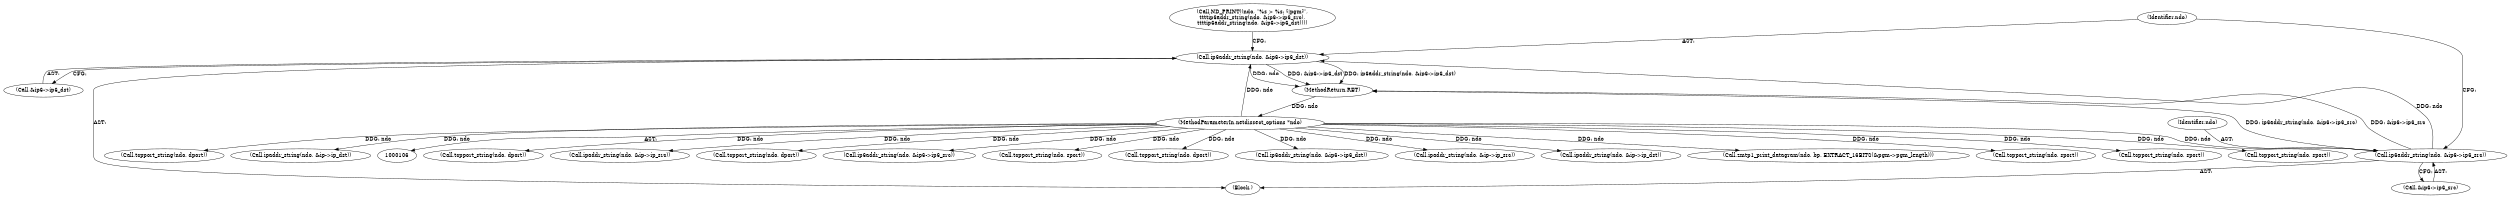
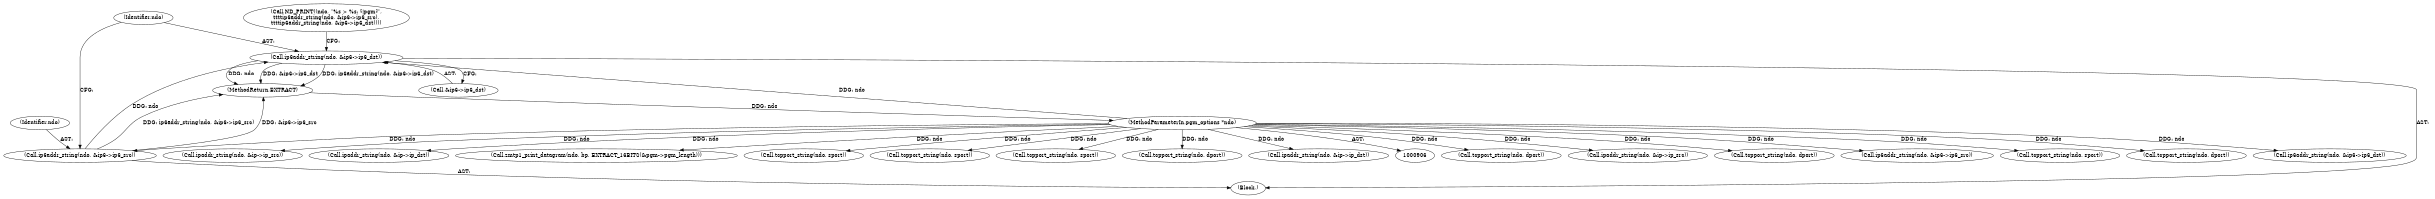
node "(MethodReturn,RET)": label "(MethodReturn,RET)" -> "(MethodReturn,EXTRACT)"
node "(MethodParameterIn,netdissect_options *ndo)": label "(MethodParameterIn,netdissect_options *ndo)" -> "(MethodParameterIn,pgm_options *ndo)"
node "1000106": label "1000106" -> "1000906"
node "(Call,&ip6->ip6_src)": removed
